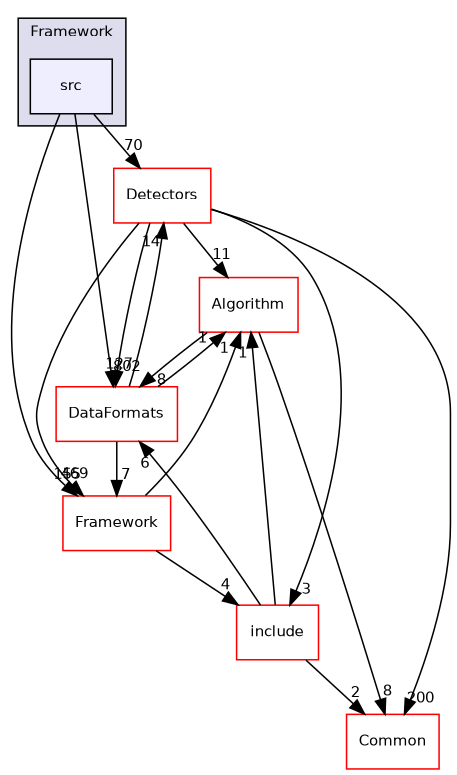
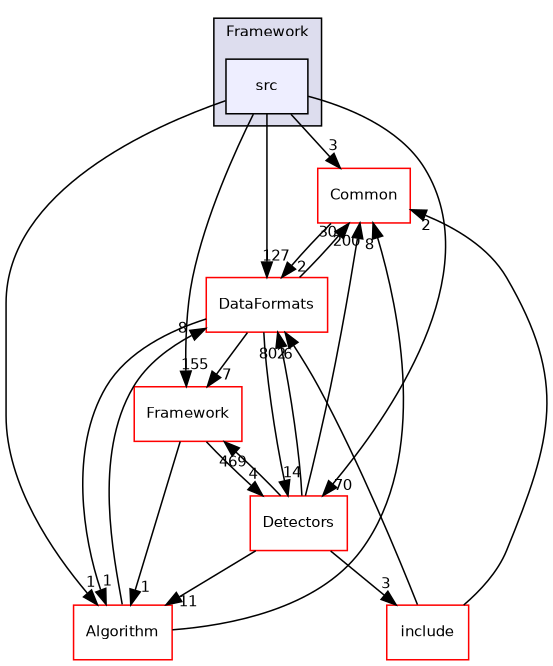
edge "src" -> "Common": added
edge "Common" -> "DataFormats": added
edge "DataFormats" -> "Common": added
edge "include" -> "Algorithm": now "src" -> "Algorithm"
edge "Framework" -> "include": now "Framework" -> "Detectors"
